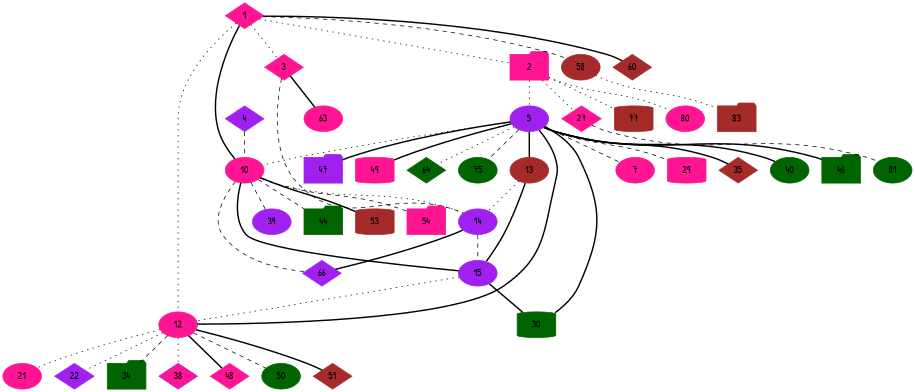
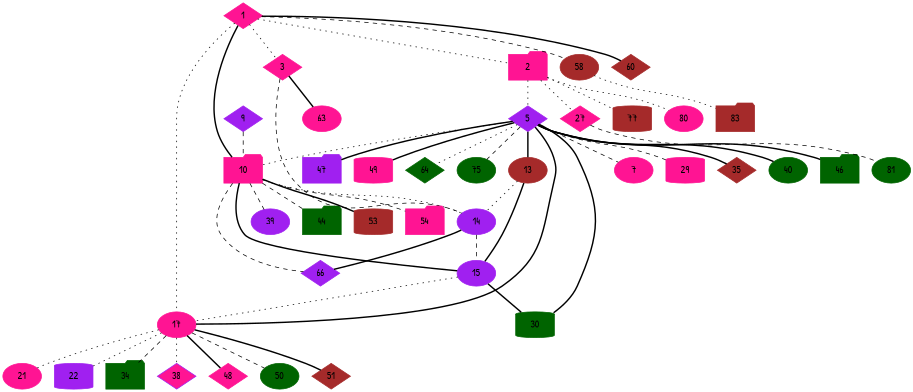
node "4": label "4" -> "9"
node "5": shape ellipse -> diamond
node "10": shape ellipse -> folder
node "12": label "12" -> "17"
node "22": shape diamond -> cylinder
